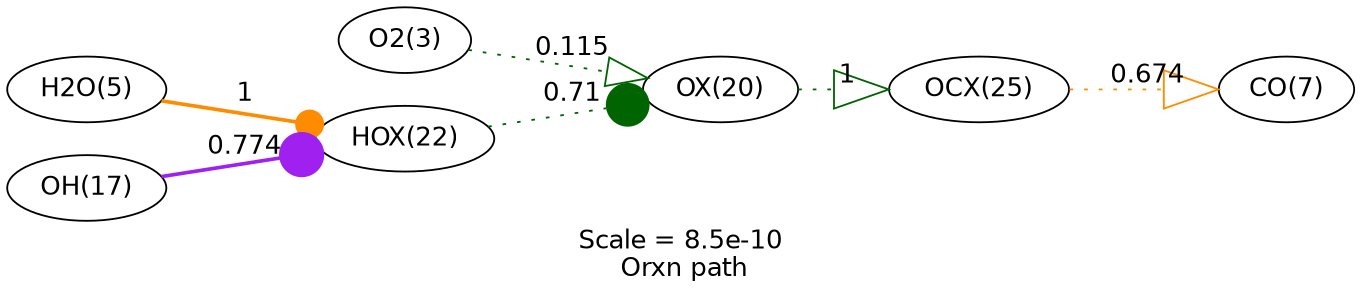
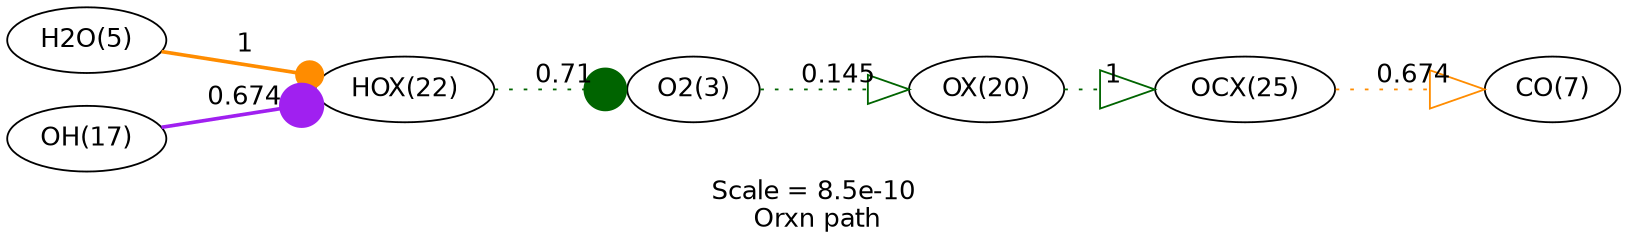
edge "O2(3)" -> "OX(20)": label " 0.115" -> " 0.145"
edge "HOX(22)" -> "OX(20)": now "HOX(22)" -> "O2(3)"
edge "OH(17)" -> "HOX(22)": label " 0.774" -> " 0.674"
